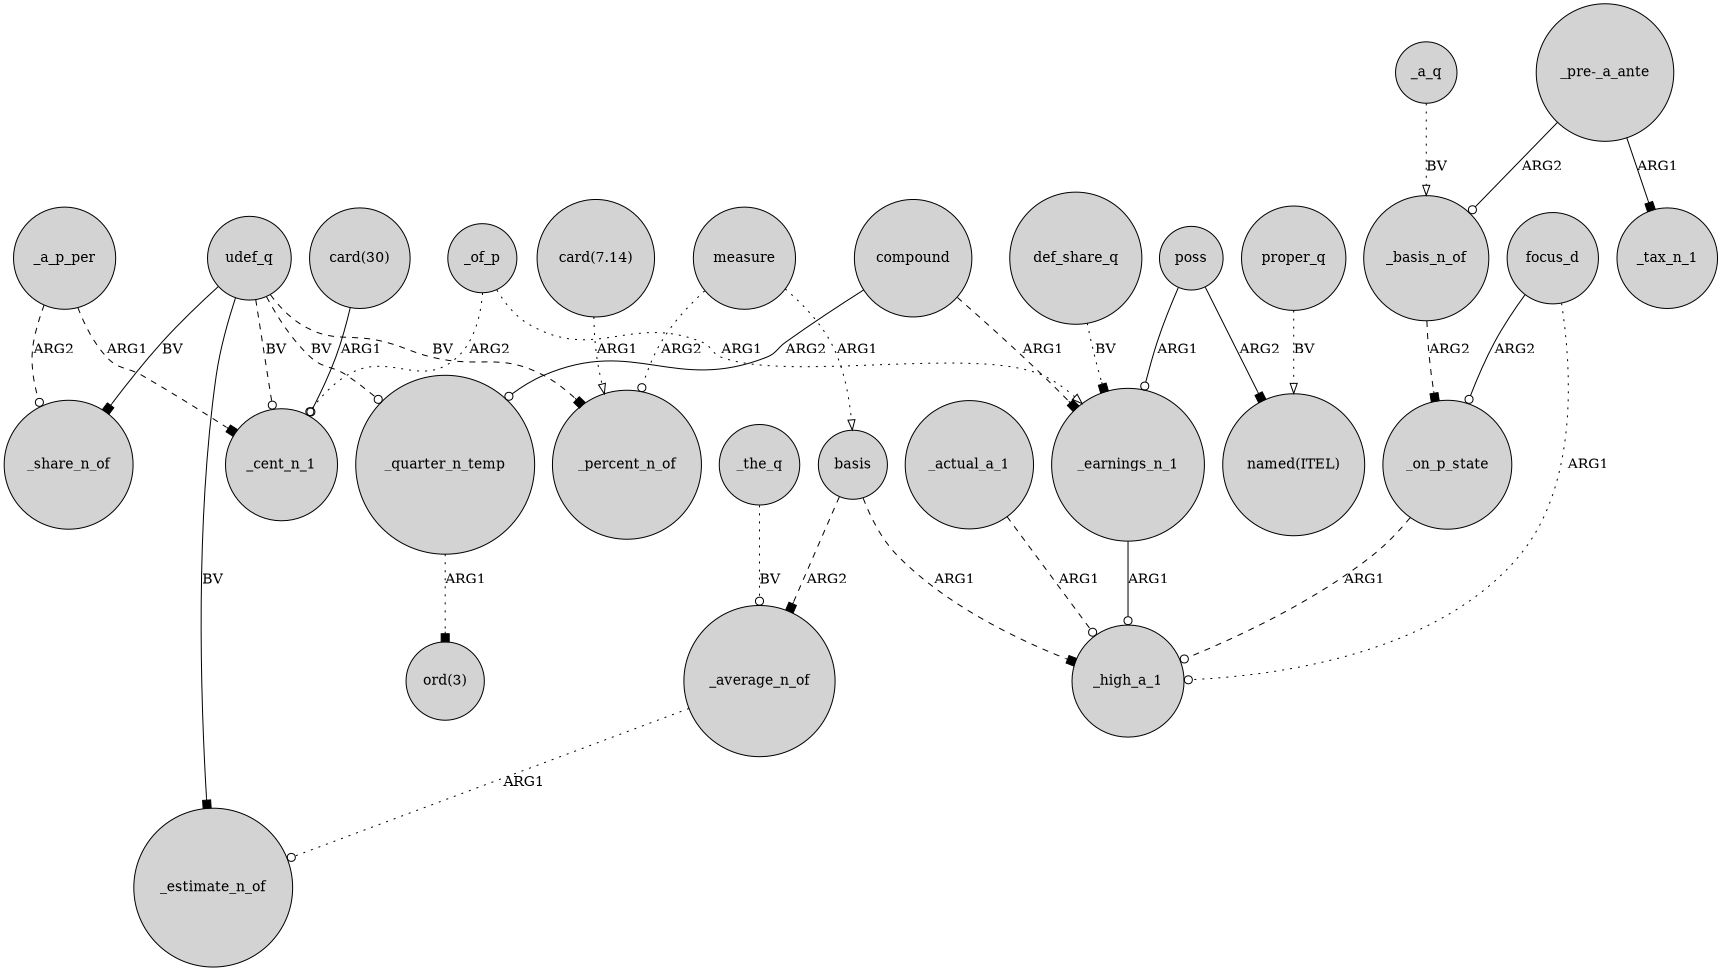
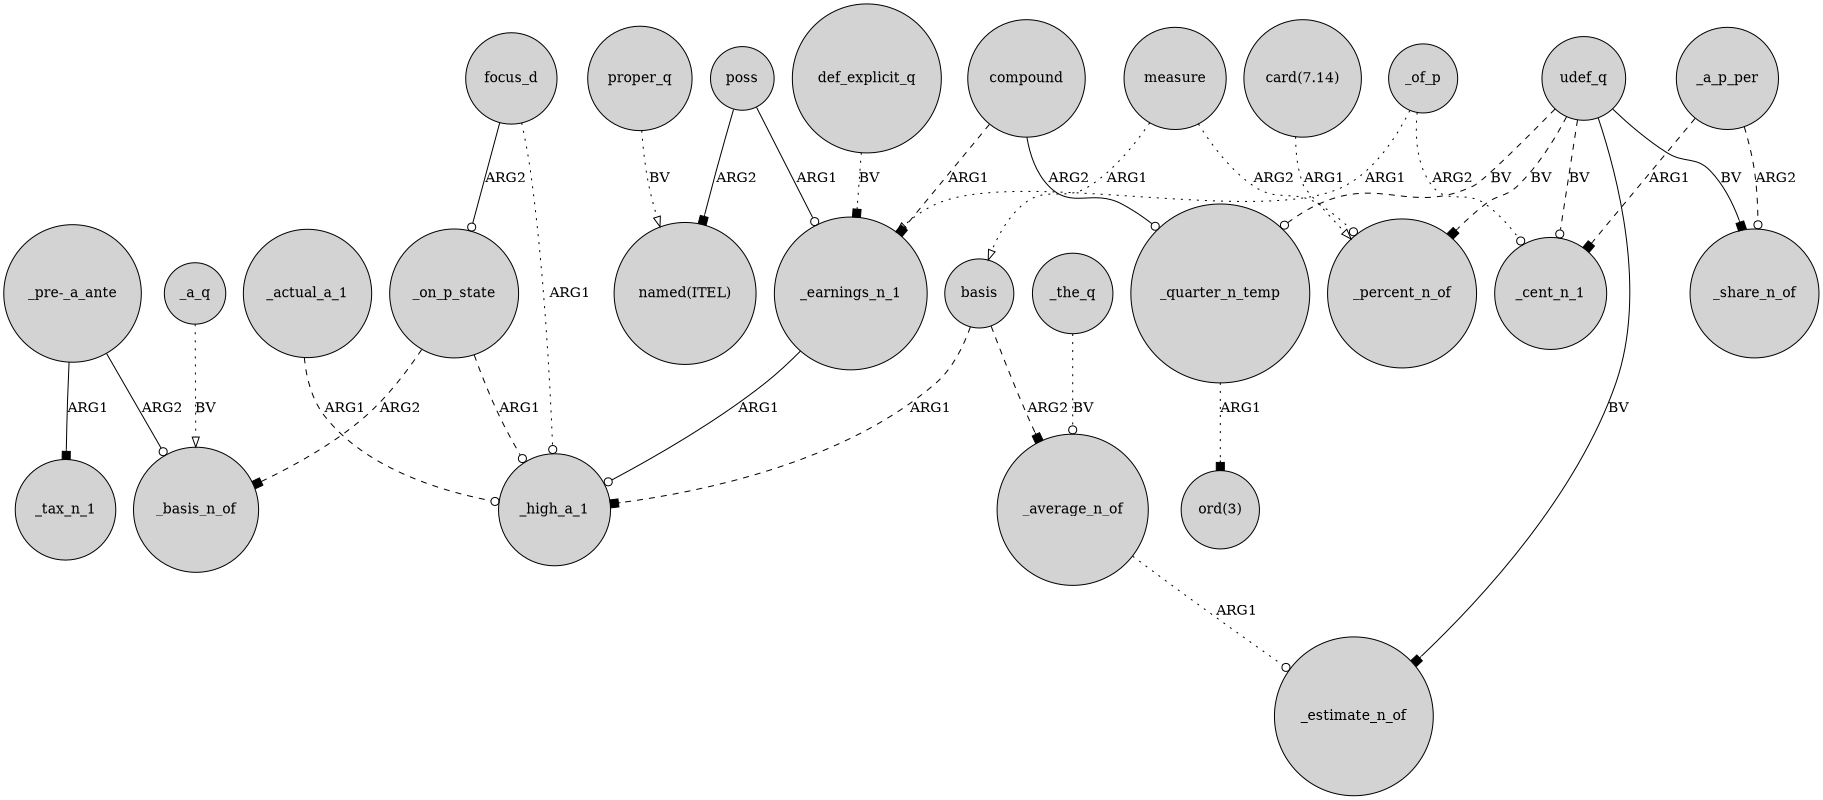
node "card(30)": removed
node "def_share_q": label "def_share_q" -> "def_explicit_q"
edge "_basis_n_of" -> "_on_p_state": reversed
